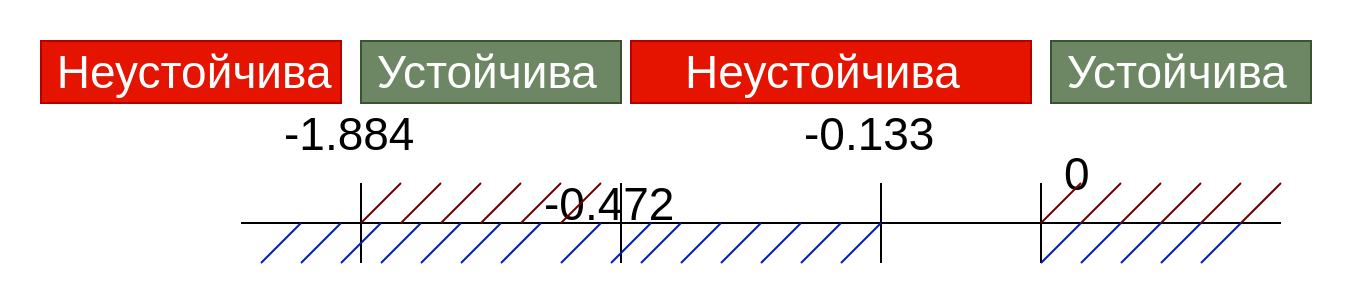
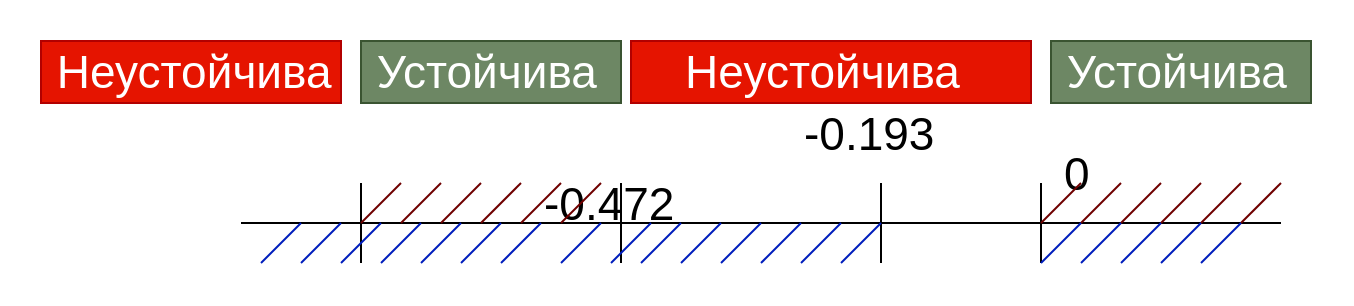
node "-1.884": removed
node "-0.133": label "-0.133" -> "-0.193"
